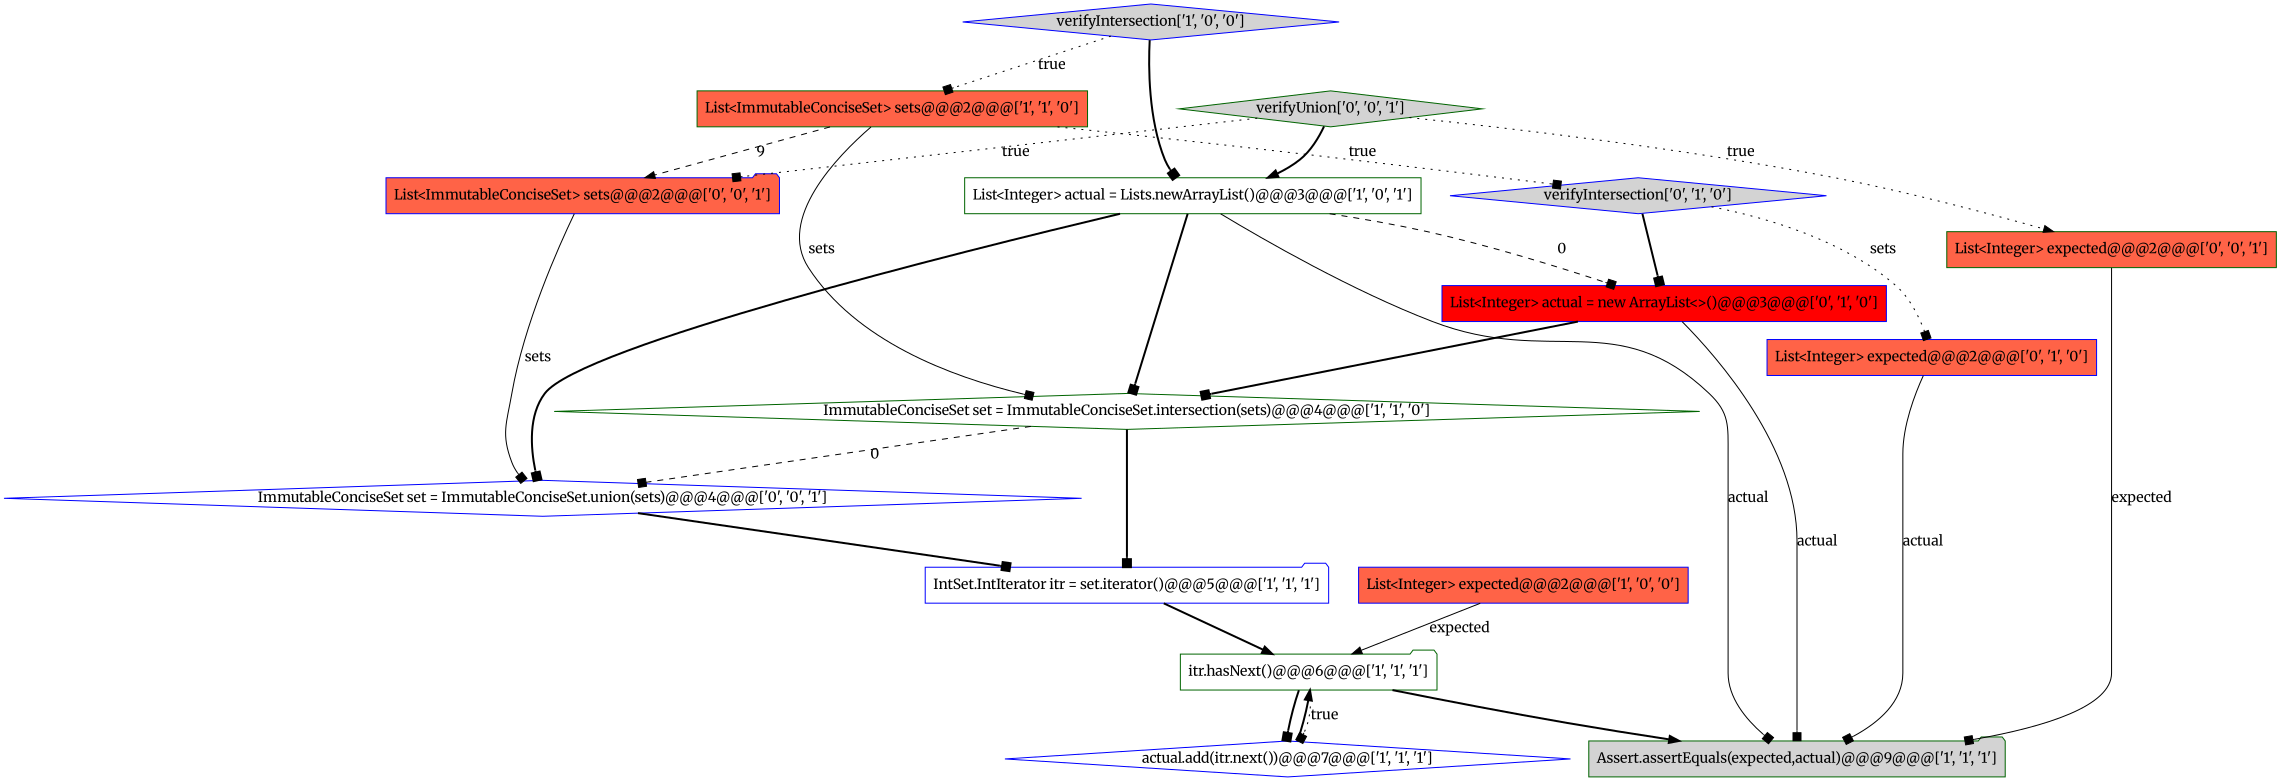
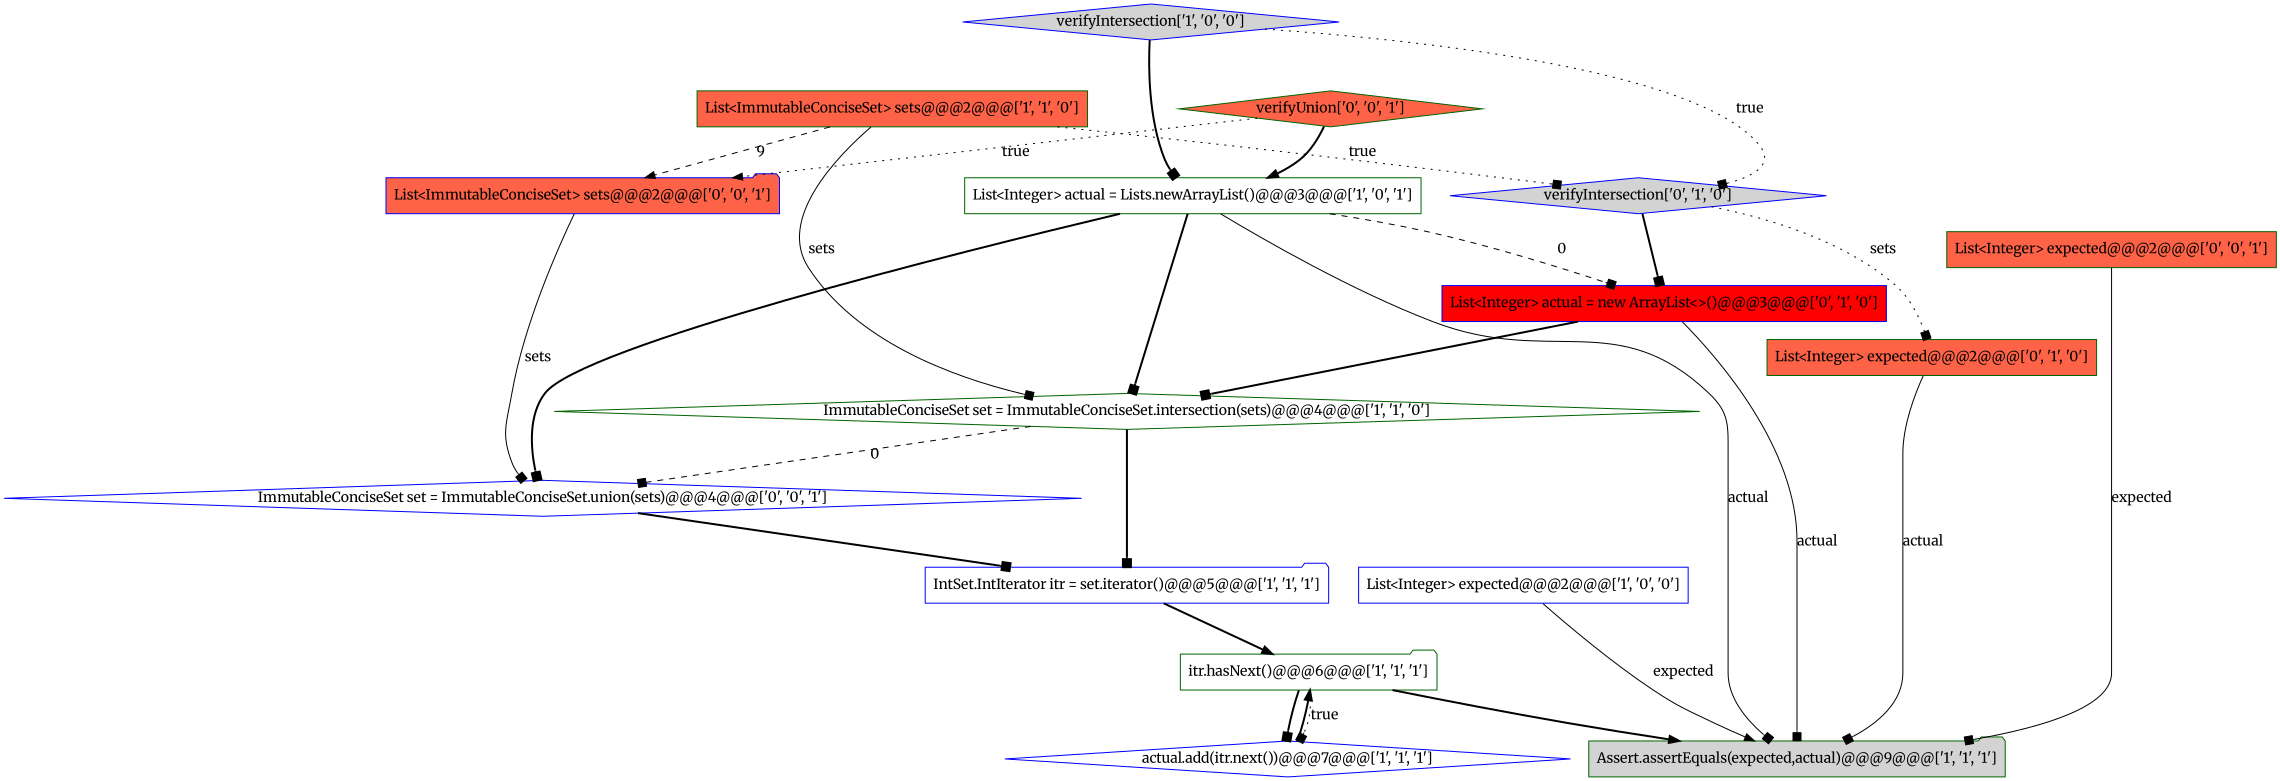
edge "verifyIntersection['1', '0', '0']" -> "List<ImmutableConciseSet> sets@@@2@@@['1', '1', '0']": now "verifyIntersection['1', '0', '0']" -> "verifyIntersection['0', '1', '0']"
node "verifyUnion['0', '0', '1']": fillcolor lightgray -> tomato
edge "verifyUnion['0', '0', '1']" -> "List<ImmutableConciseSet> sets@@@2@@@['0', '0', '1']": arrowhead box -> normal
edge "verifyUnion['0', '0', '1']" -> "List<Integer> expected@@@2@@@['0', '0', '1']": removed, label "true"
node "List<Integer> expected@@@2@@@['0', '1', '0']": color blue -> darkgreen
node "List<Integer> expected@@@2@@@['1', '0', '0']": fillcolor tomato -> white
edge "List<Integer> expected@@@2@@@['1', '0', '0']" -> "itr.hasNext()@@@6@@@['1', '1', '1']": now "List<Integer> expected@@@2@@@['1', '0', '0']" -> "Assert.assertEquals(expected,actual)@@@9@@@['1', '1', '1']"
